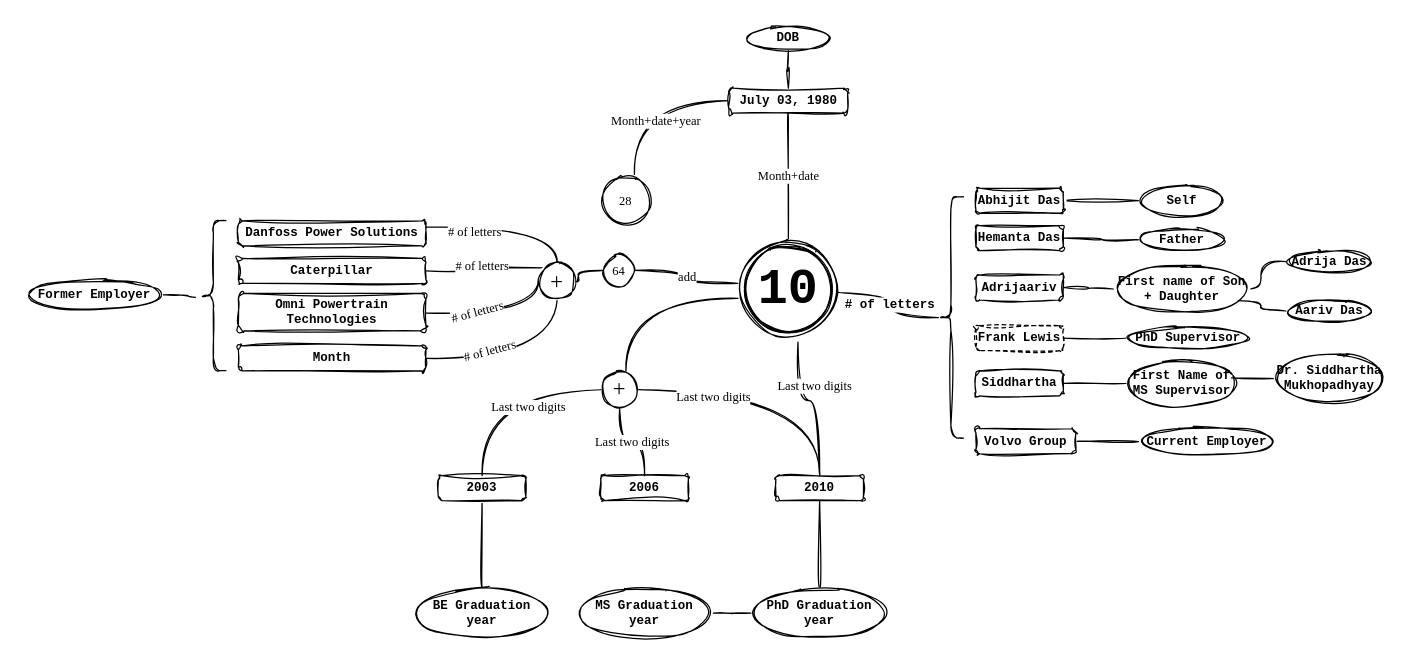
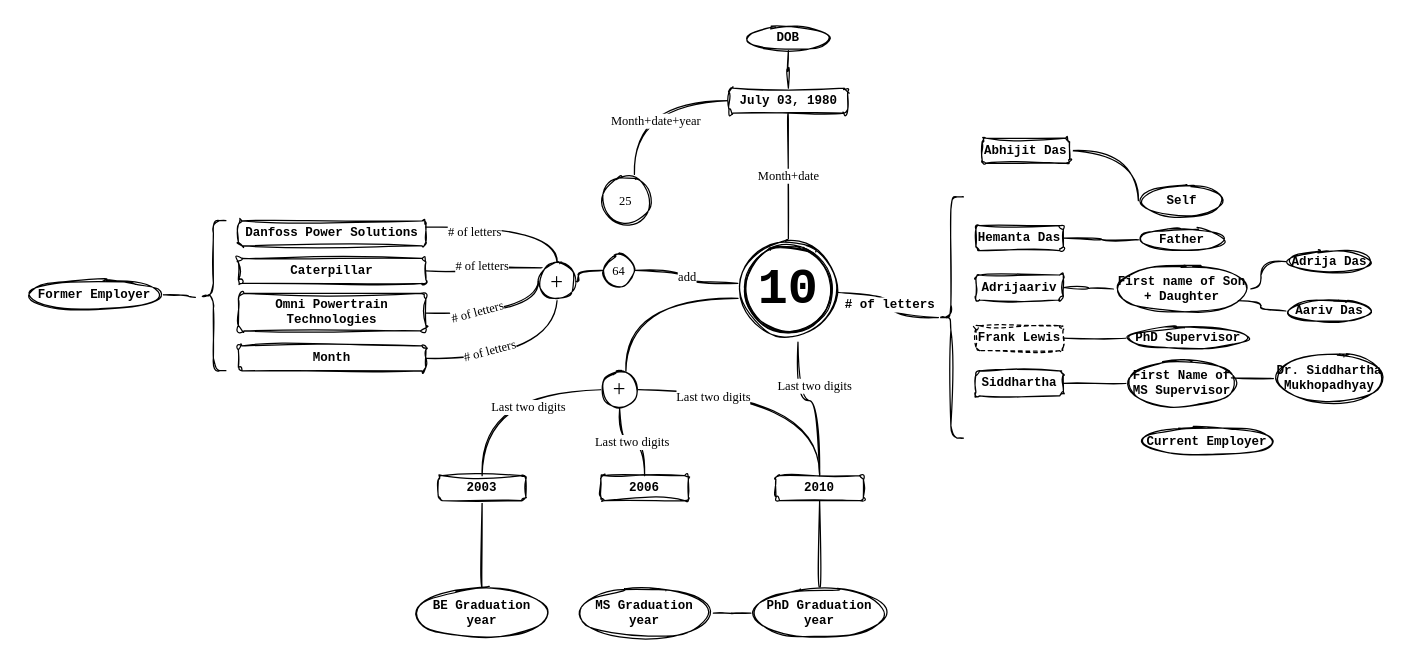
node "28": label "28" -> "25"
node "Abhijit Das": moved (1019, 201) -> (1026, 151)
node "Volvo Group": removed
edge "Volvo Group" -- "Current Employer": removed
